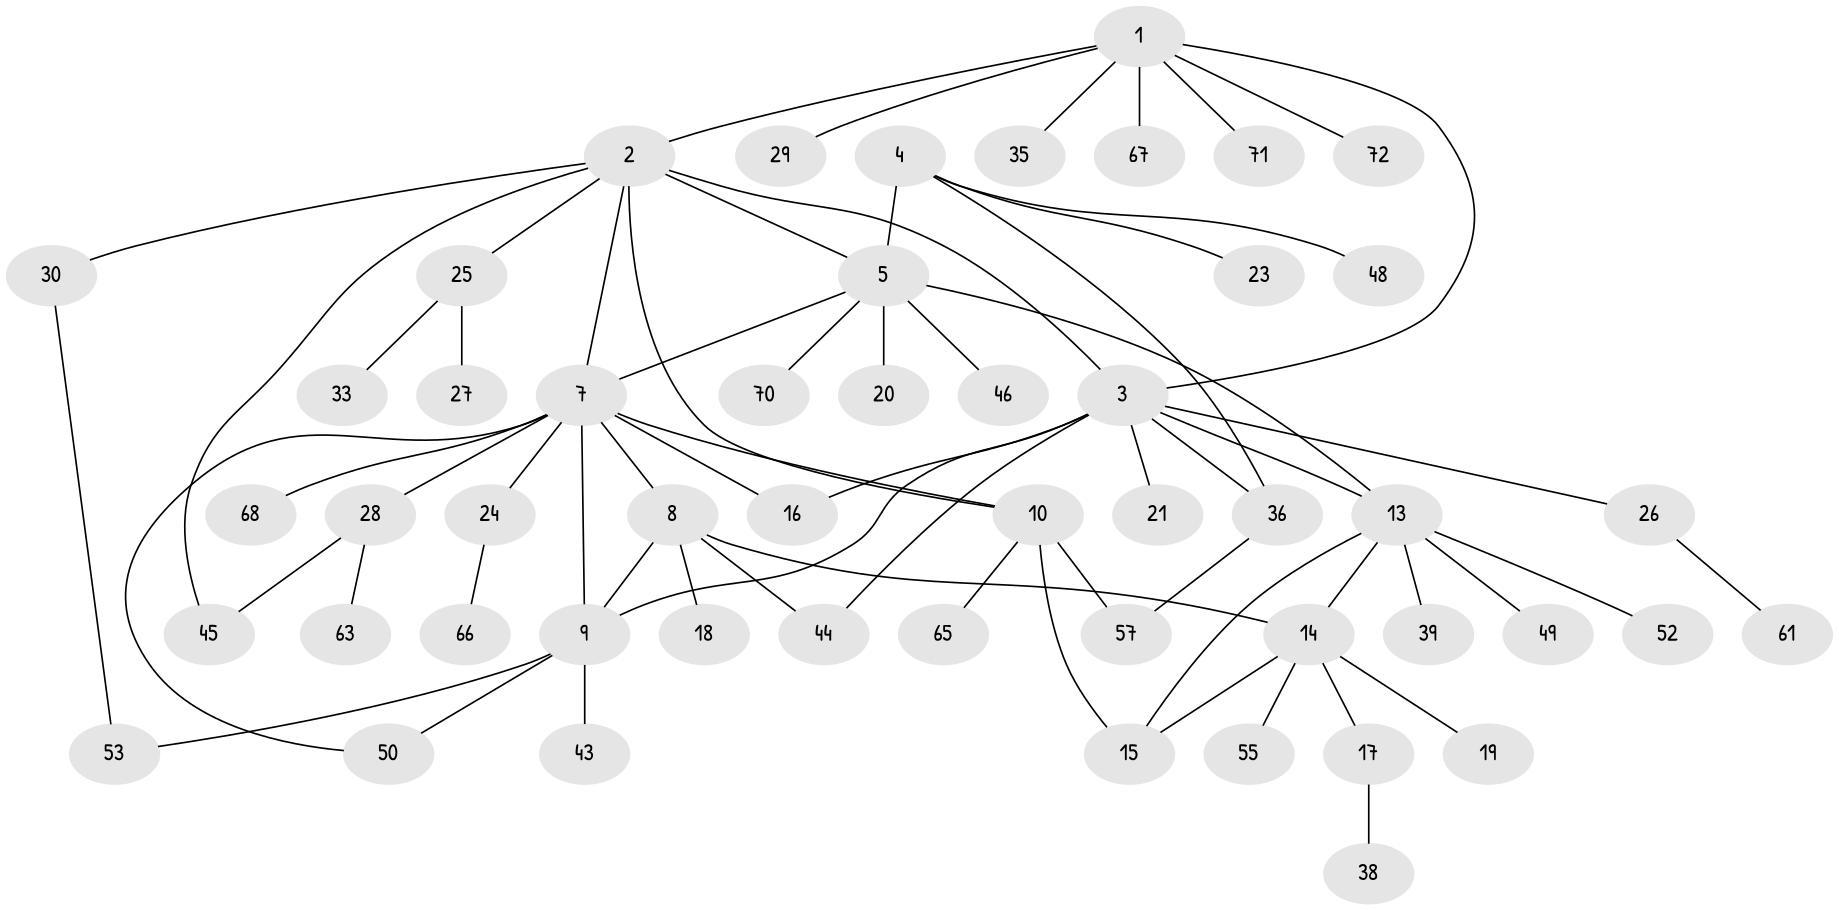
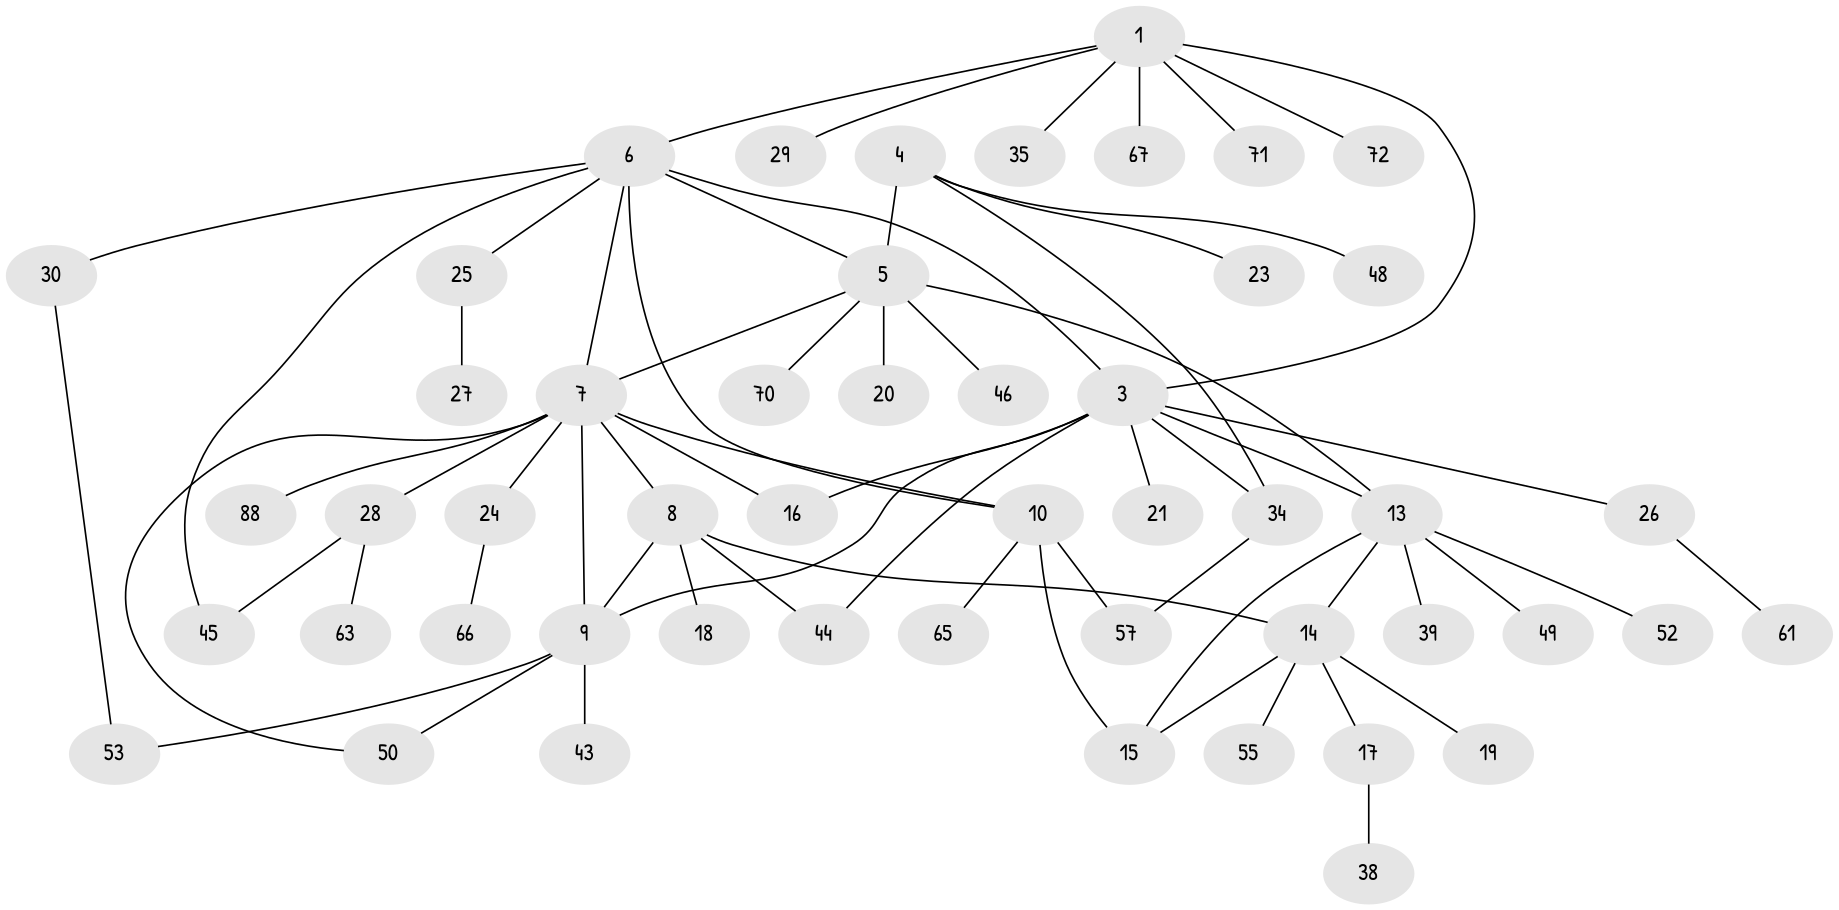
node "2": label "2" -> "6"
node "33": removed
node "68": label "68" -> "88"
node "36": label "36" -> "34"
